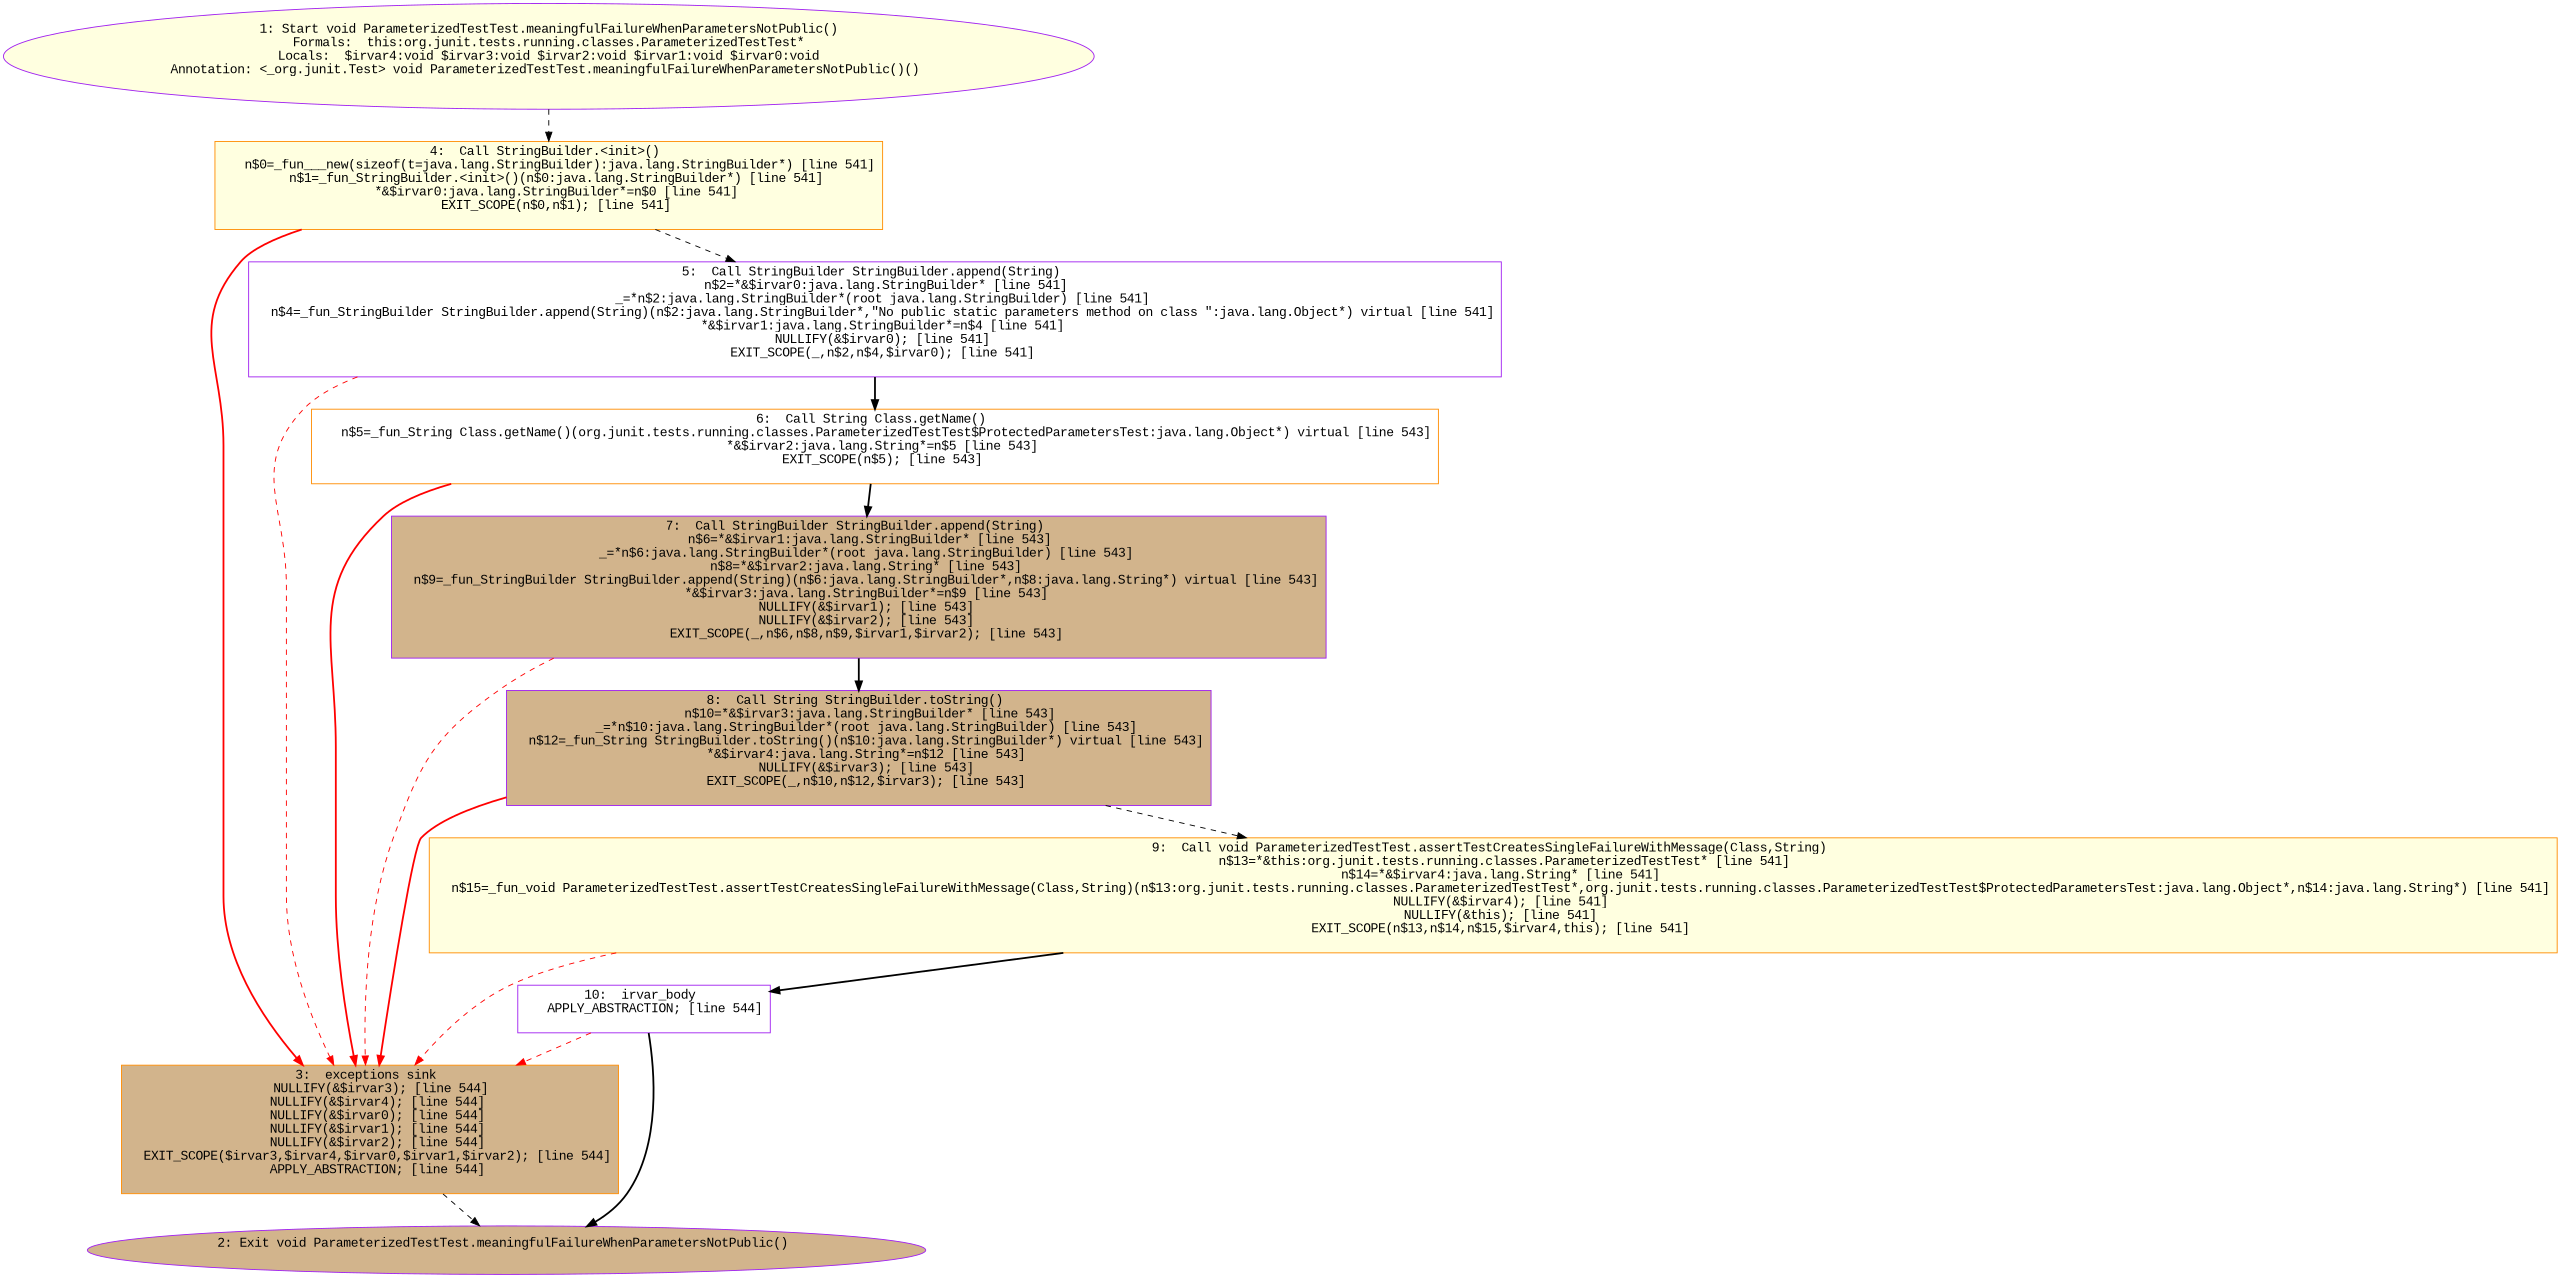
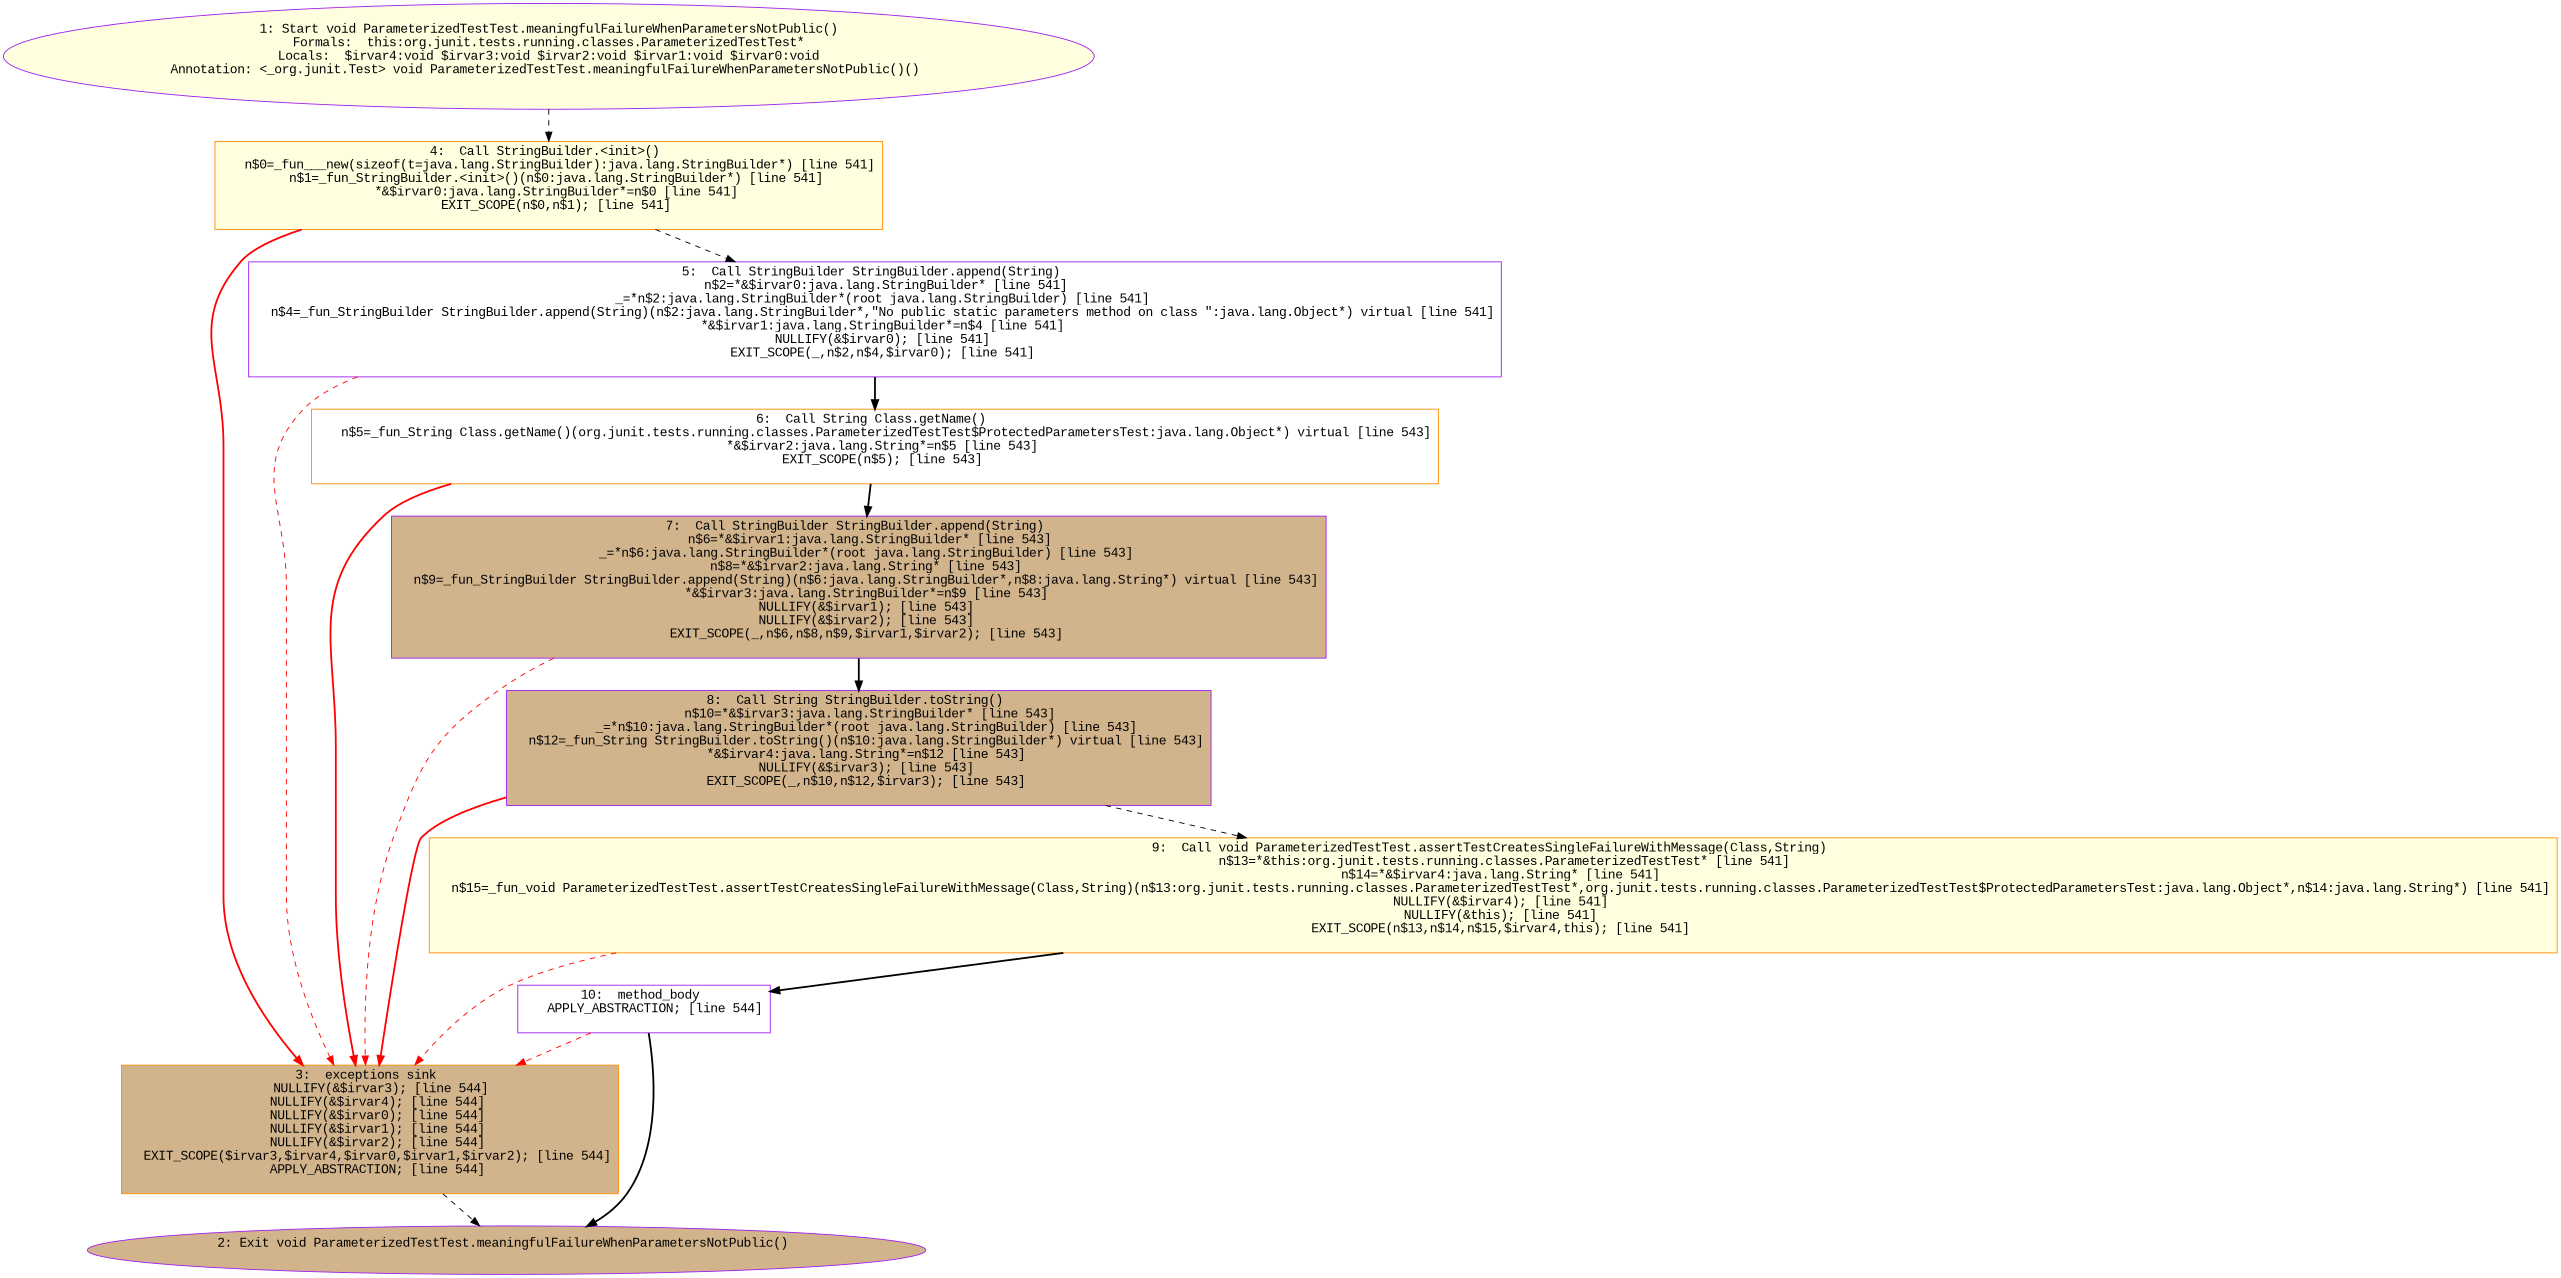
node "10:  irvar_body APPLY_ABSTRACTION; [line 544]": label "10:  irvar_body APPLY_ABSTRACTION; [line 544]" -> "10:  method_body APPLY_ABSTRACTION; [line 544]"
